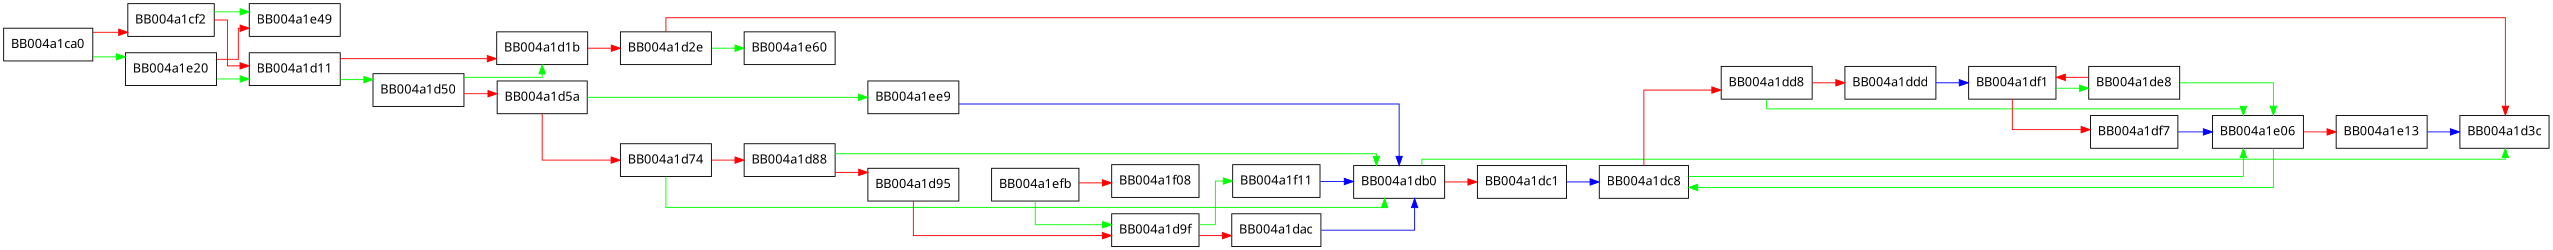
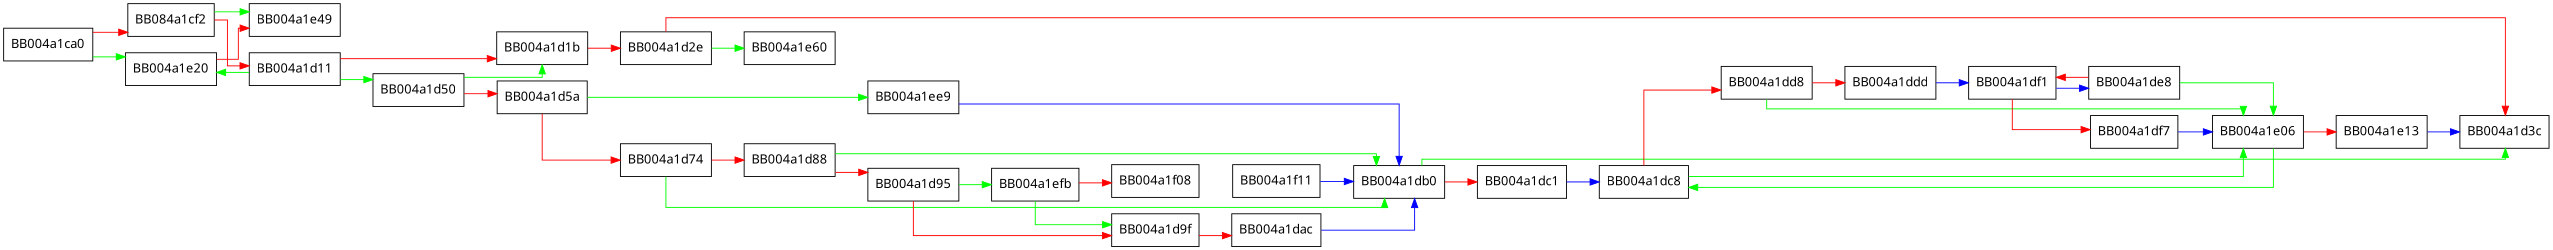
node "BB004a1cf2": label "BB004a1cf2" -> "BB084a1cf2"
edge "BB004a1e20" -> "BB004a1d11": reversed
edge "BB004a1df1" -> "BB004a1de8": color green -> blue
edge "BB004a1d95" -> "BB004a1efb": added
edge "BB004a1d9f" -> "BB004a1f11": removed
